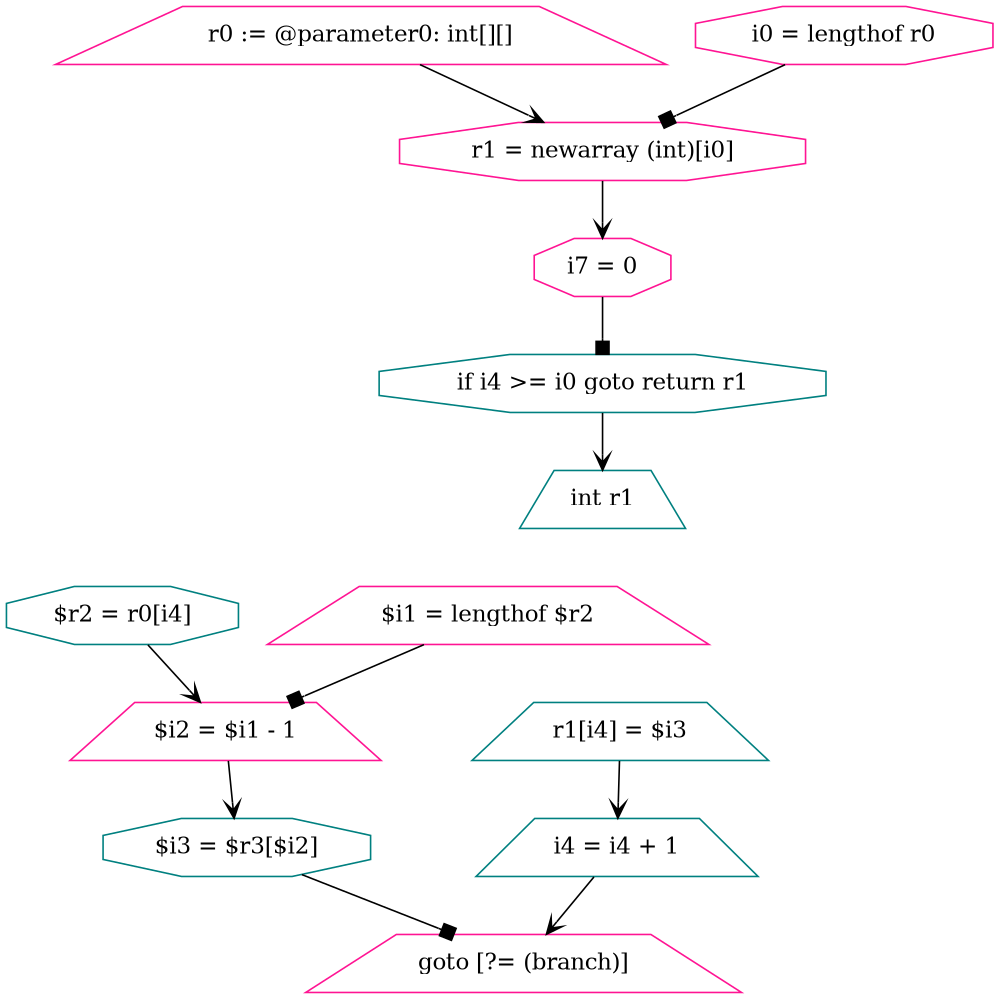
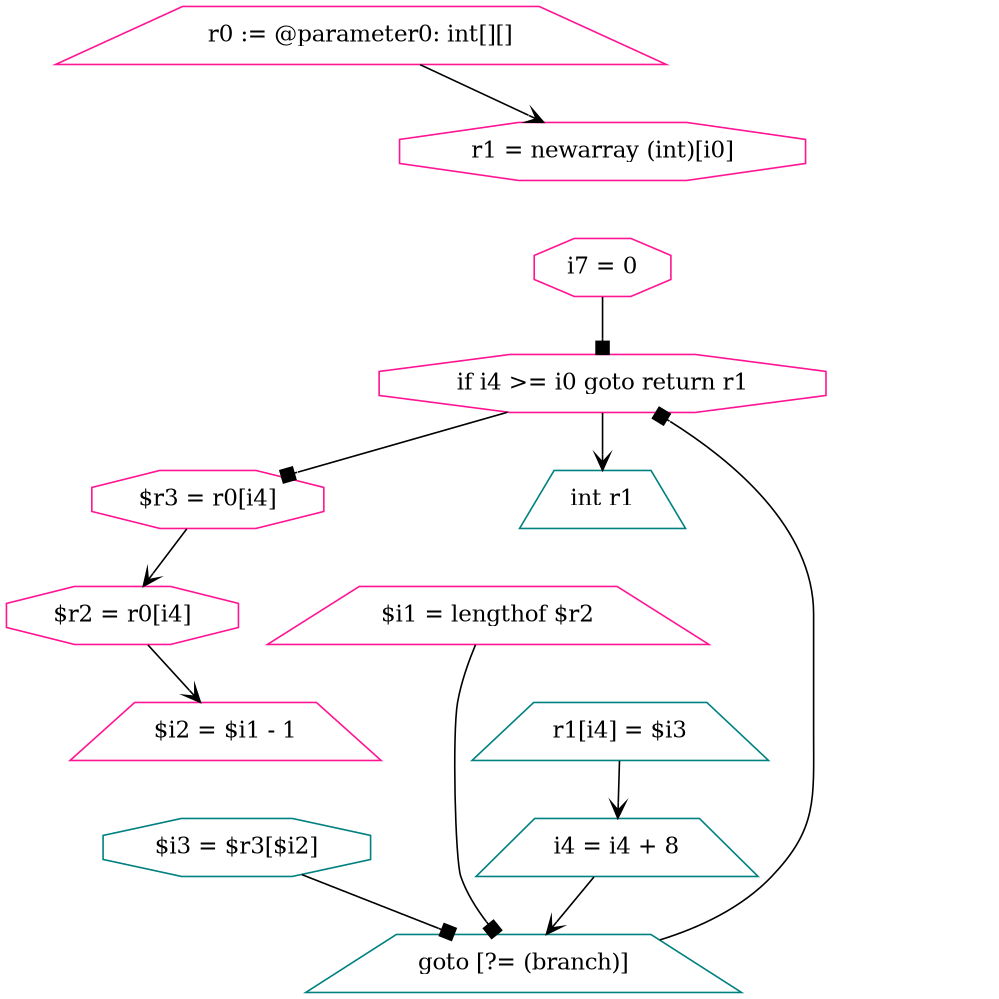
node "i0 = lengthof r0": removed
edge "r1 = newarray (int)[i0]" -> "i7 = 0": removed
node "if i4 >= i0 goto return r1": color teal -> deeppink
node "$r3 = r0[i4]": added
node "$r2 = r0[i4]": color teal -> deeppink
edge "$i1 = lengthof $r2" -> "$i2 = $i1 - 1": now "$i1 = lengthof $r2" -> "goto [?= (branch)]"
edge "goto [?= (branch)]" -> "if i4 >= i0 goto return r1": added
edge "$i2 = $i1 - 1" -> "$i3 = $r3[$i2]": removed
node "i4 = i4 + 1": label "i4 = i4 + 1" -> "i4 = i4 + 8"
node "goto [?= (branch)]": color deeppink -> teal
